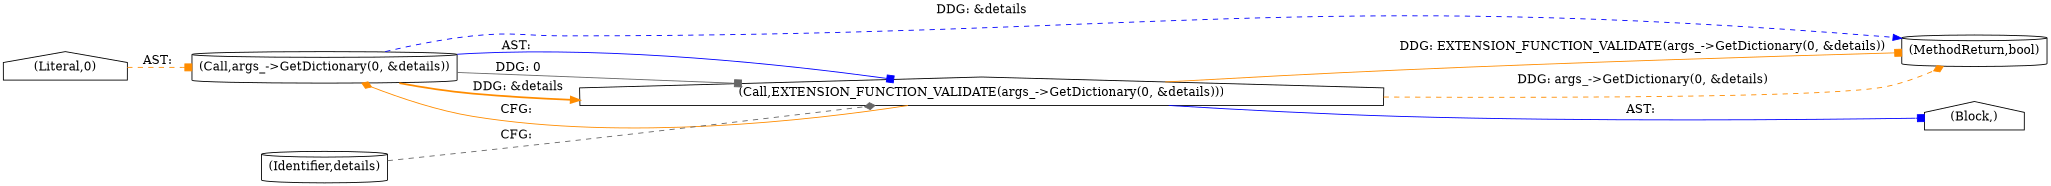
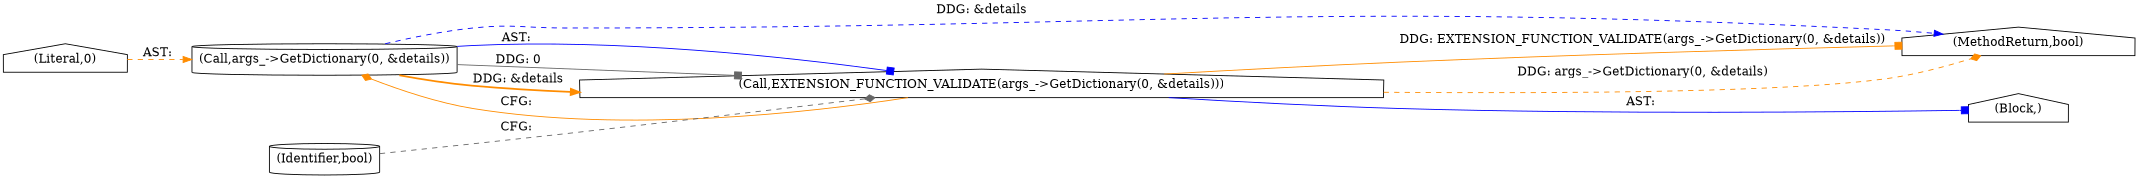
node "(MethodReturn,bool)": shape cylinder -> house
edge "(Literal,0)" -> "(Call,args_->GetDictionary(0, &details))": arrowhead box -> normal
node "(Identifier,details)": label "(Identifier,details)" -> "(Identifier,bool)"
